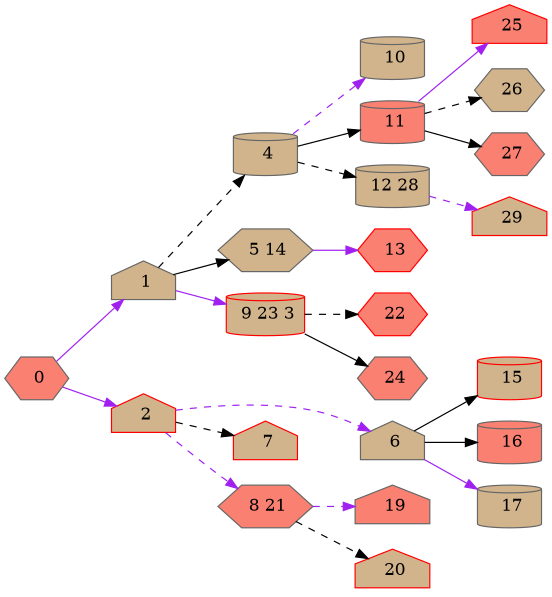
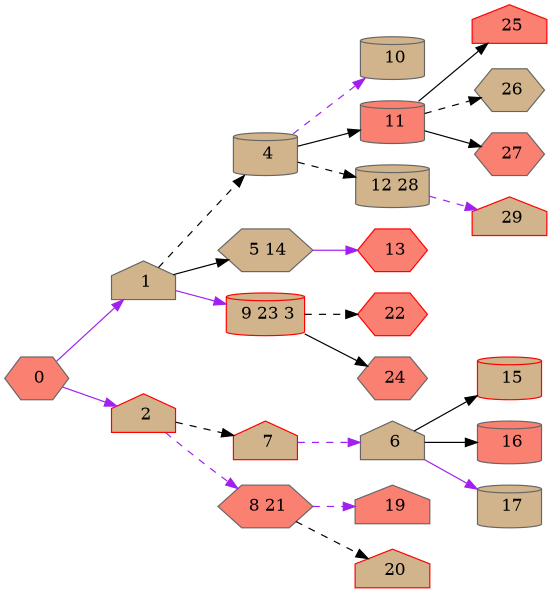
edge "11" -> "25": color purple -> black
edge "2" -> "6": now "7" -> "6"
